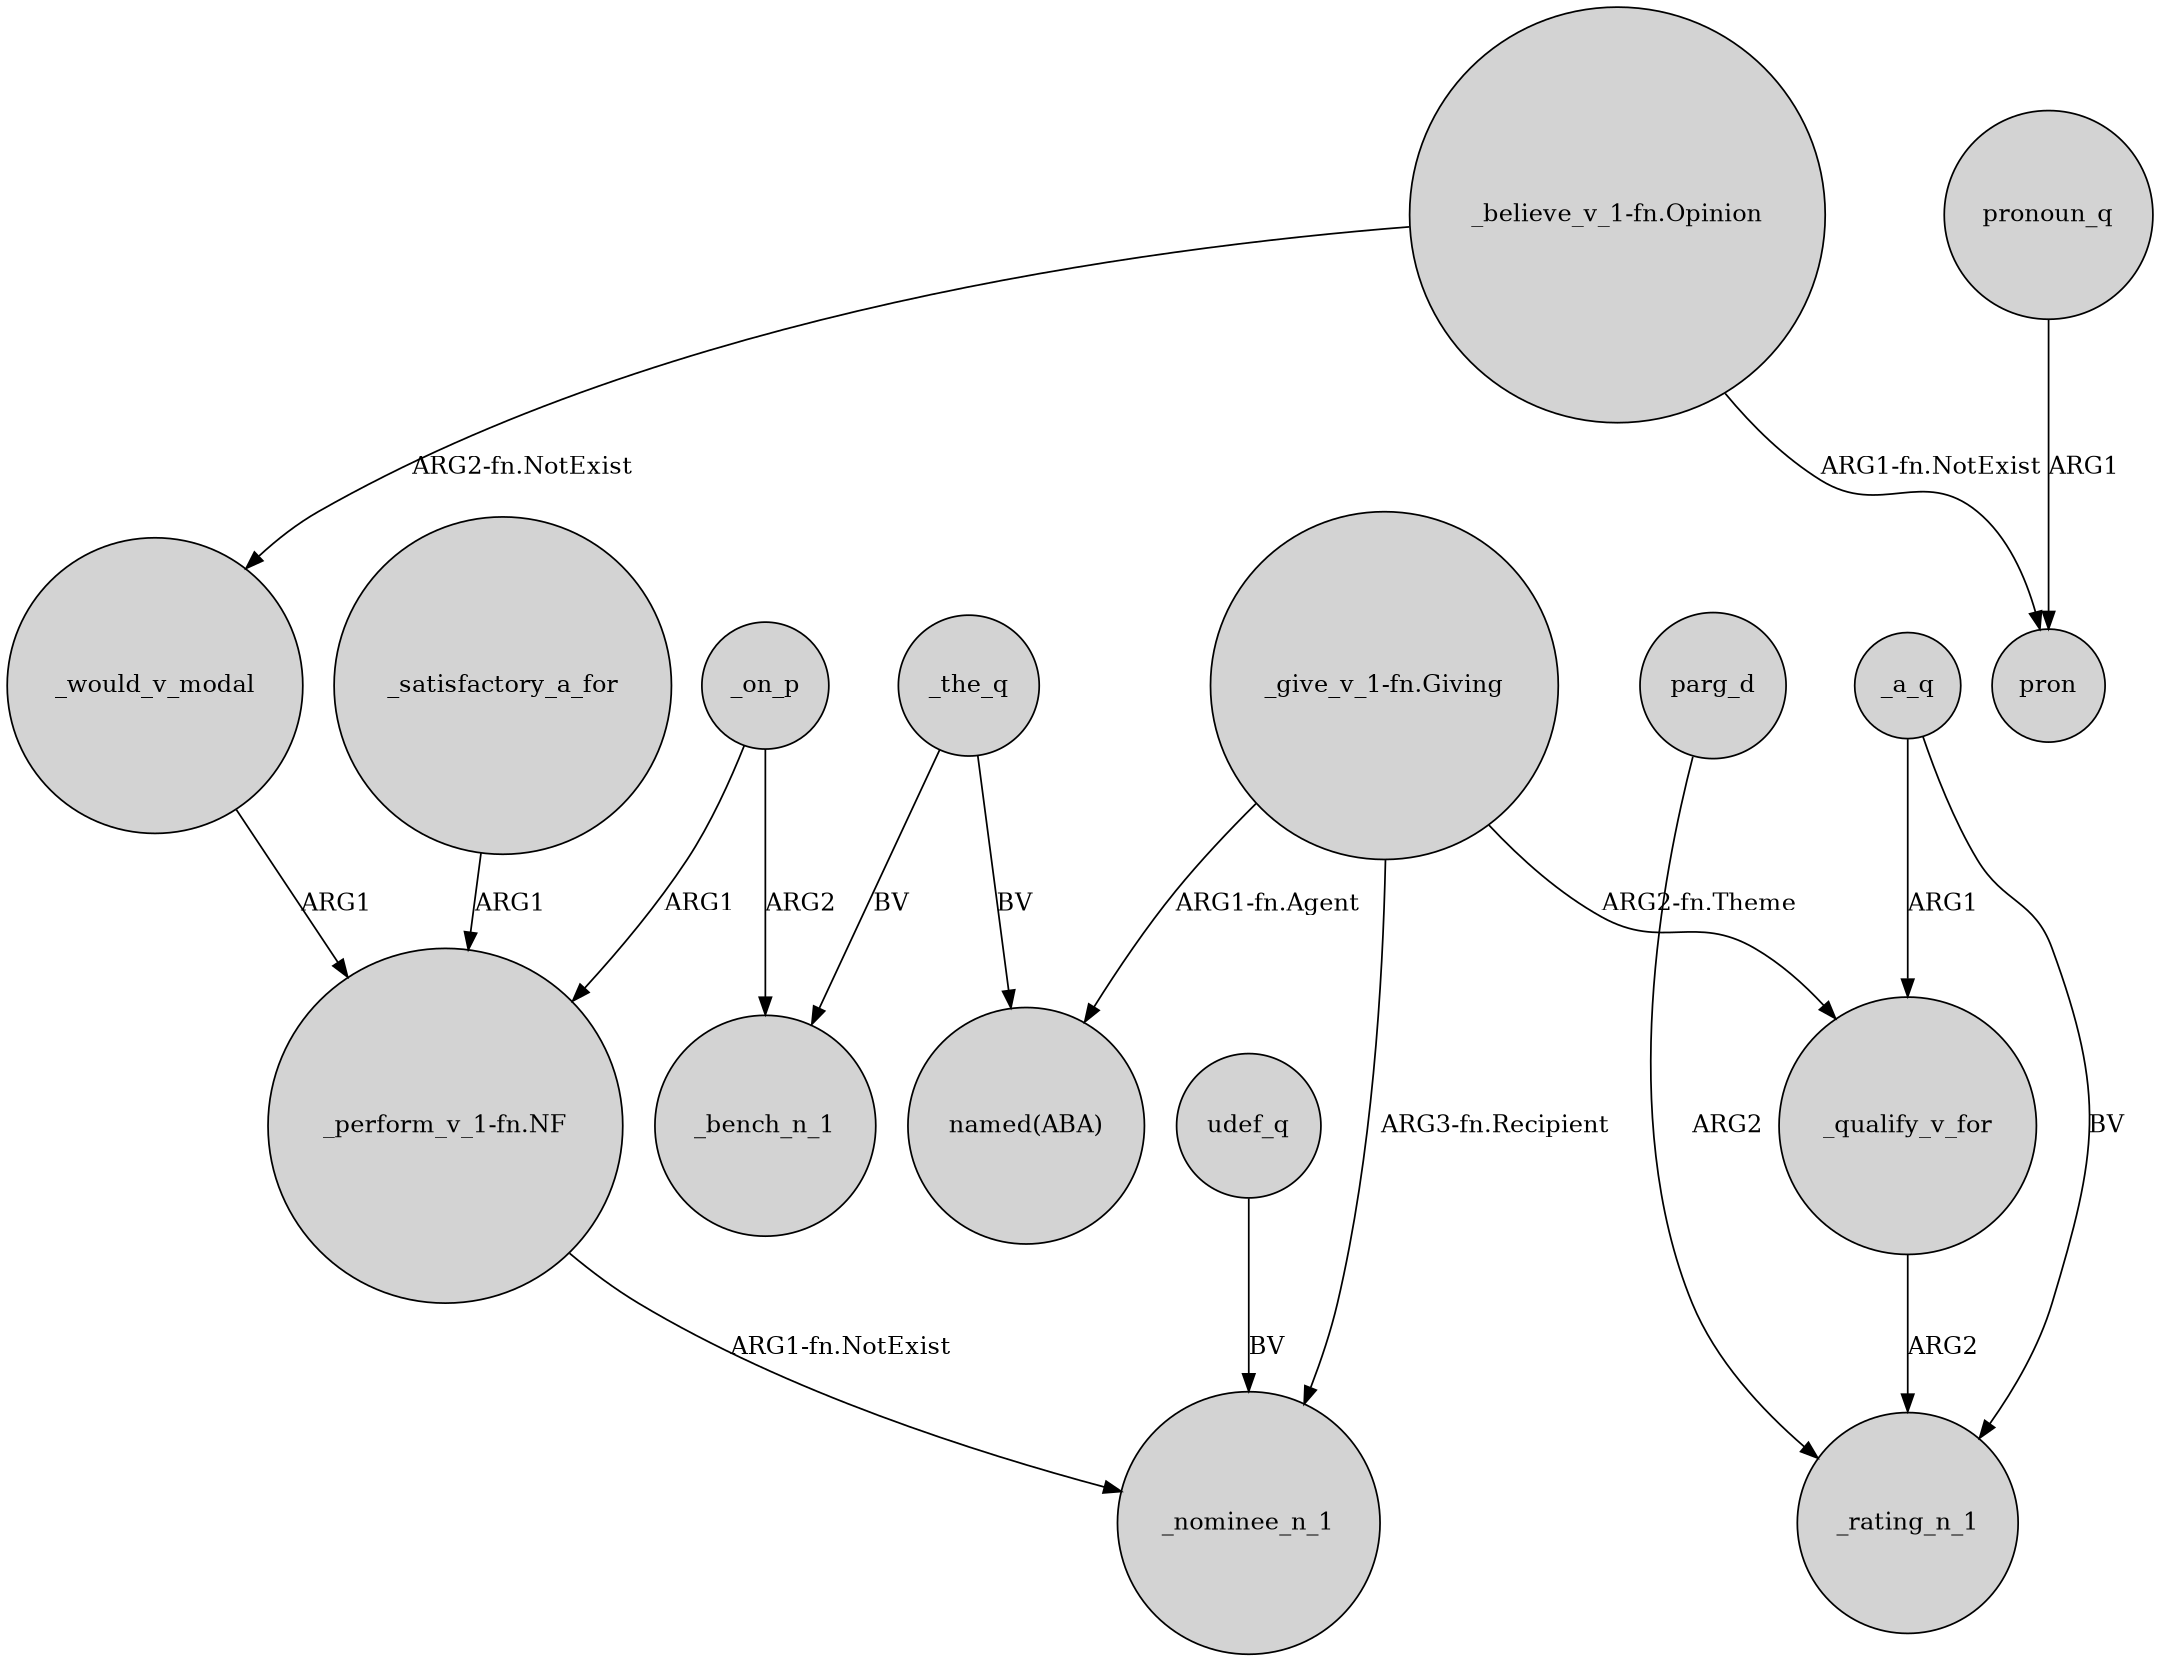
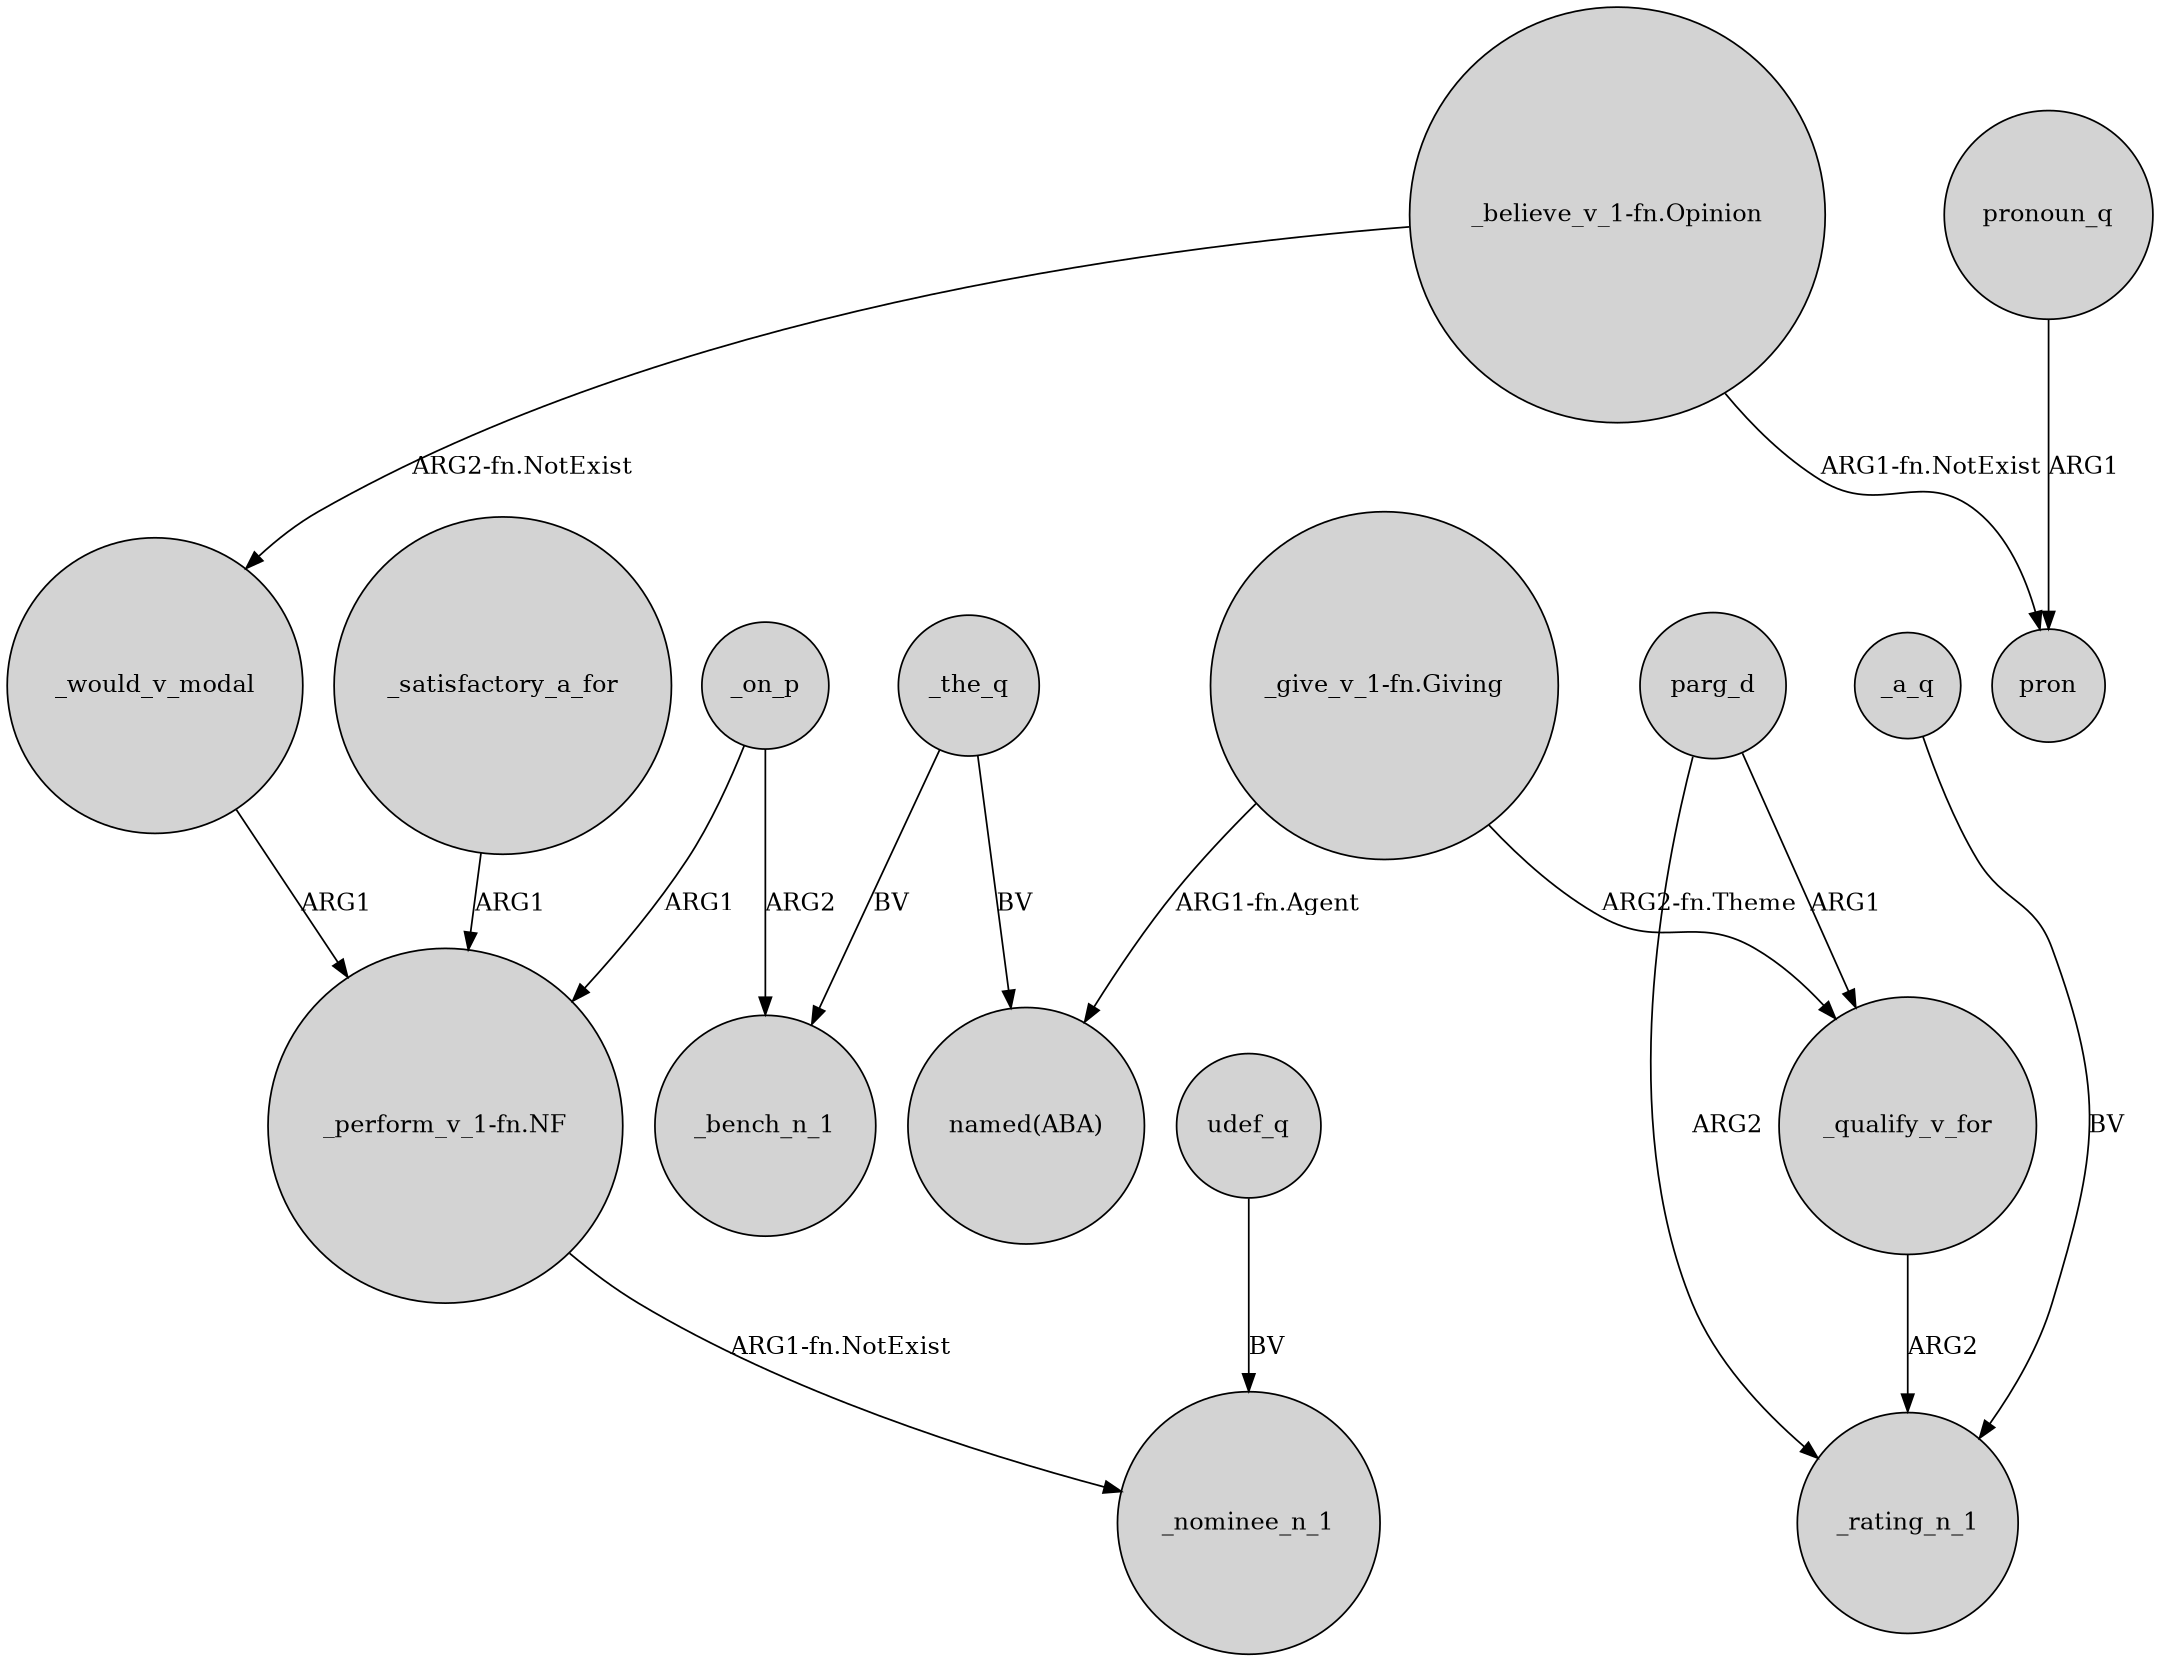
edge "_a_q" -> "_qualify_v_for": now "parg_d" -> "_qualify_v_for"
edge "_give_v_1-fn.Giving" -> "_nominee_n_1": removed, label "ARG3-fn.Recipient"
